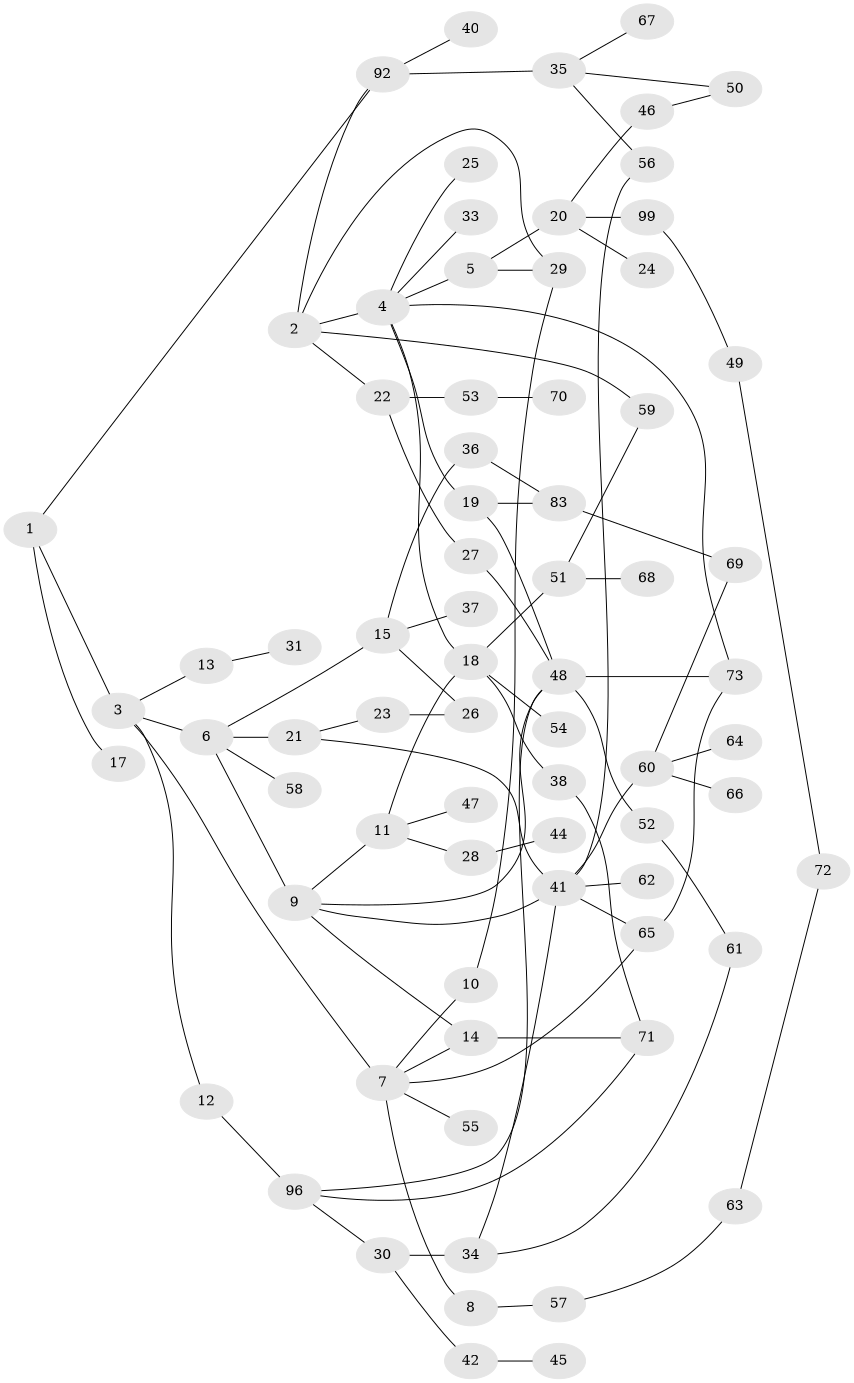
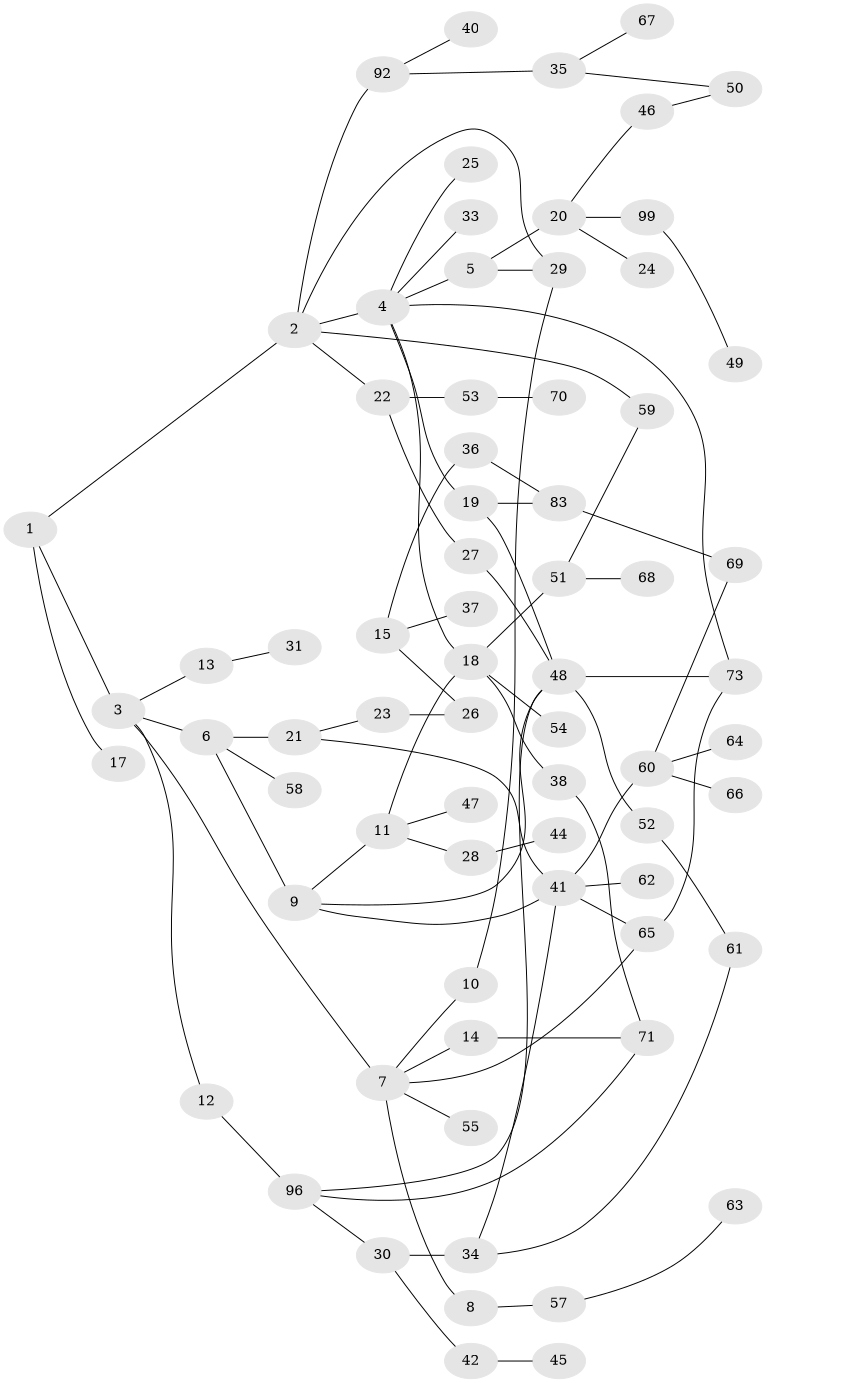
node "56": removed
edge "92" -- "1": now "2" -- "1"
edge "15" -- "6": removed
node "72": removed
edge "9" -- "14": removed
